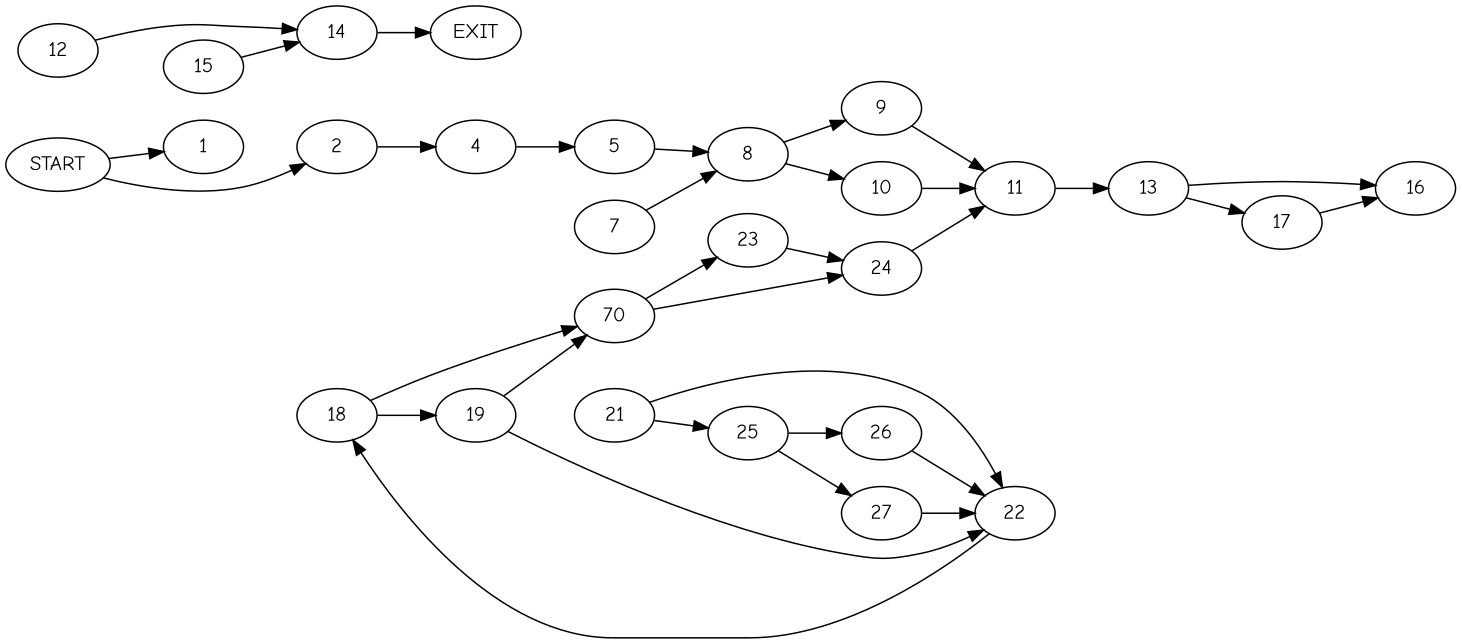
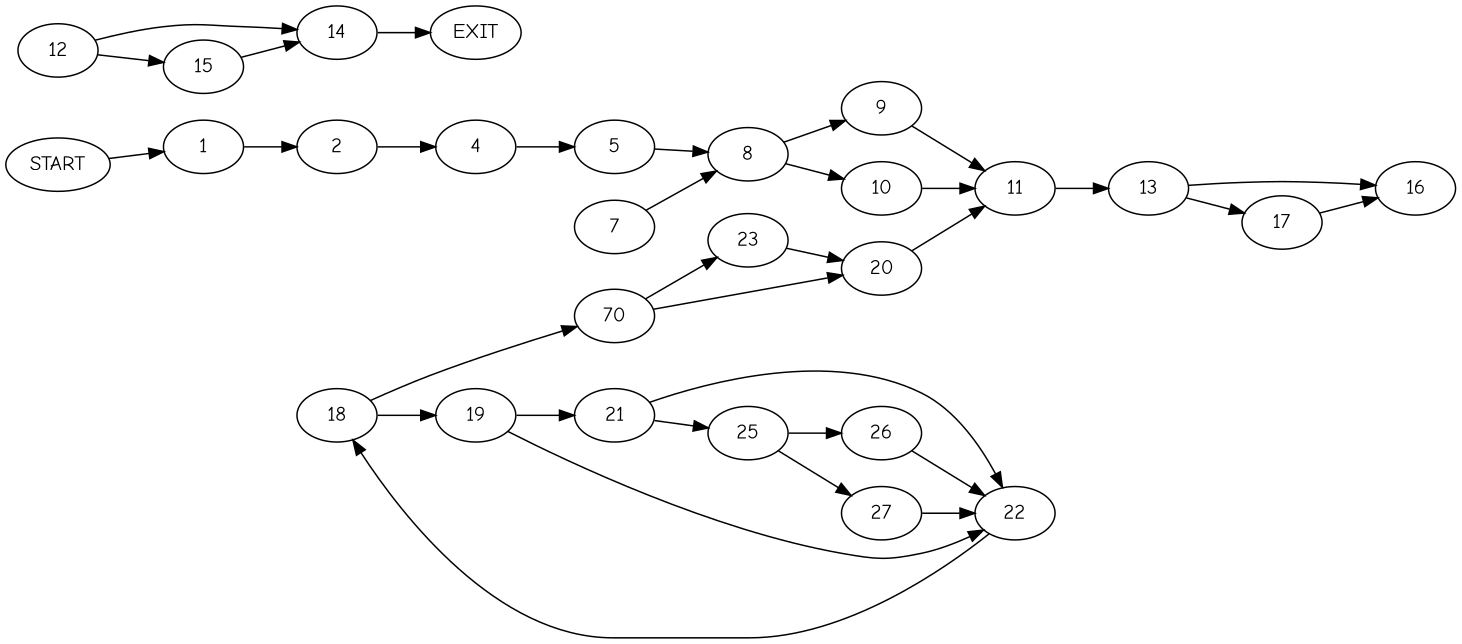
edge "12" -> "15": added
edge "START" -> "2": now "1" -> "2"
node "24": label "24" -> "20"
edge "19" -> "70": now "19" -> "21"
